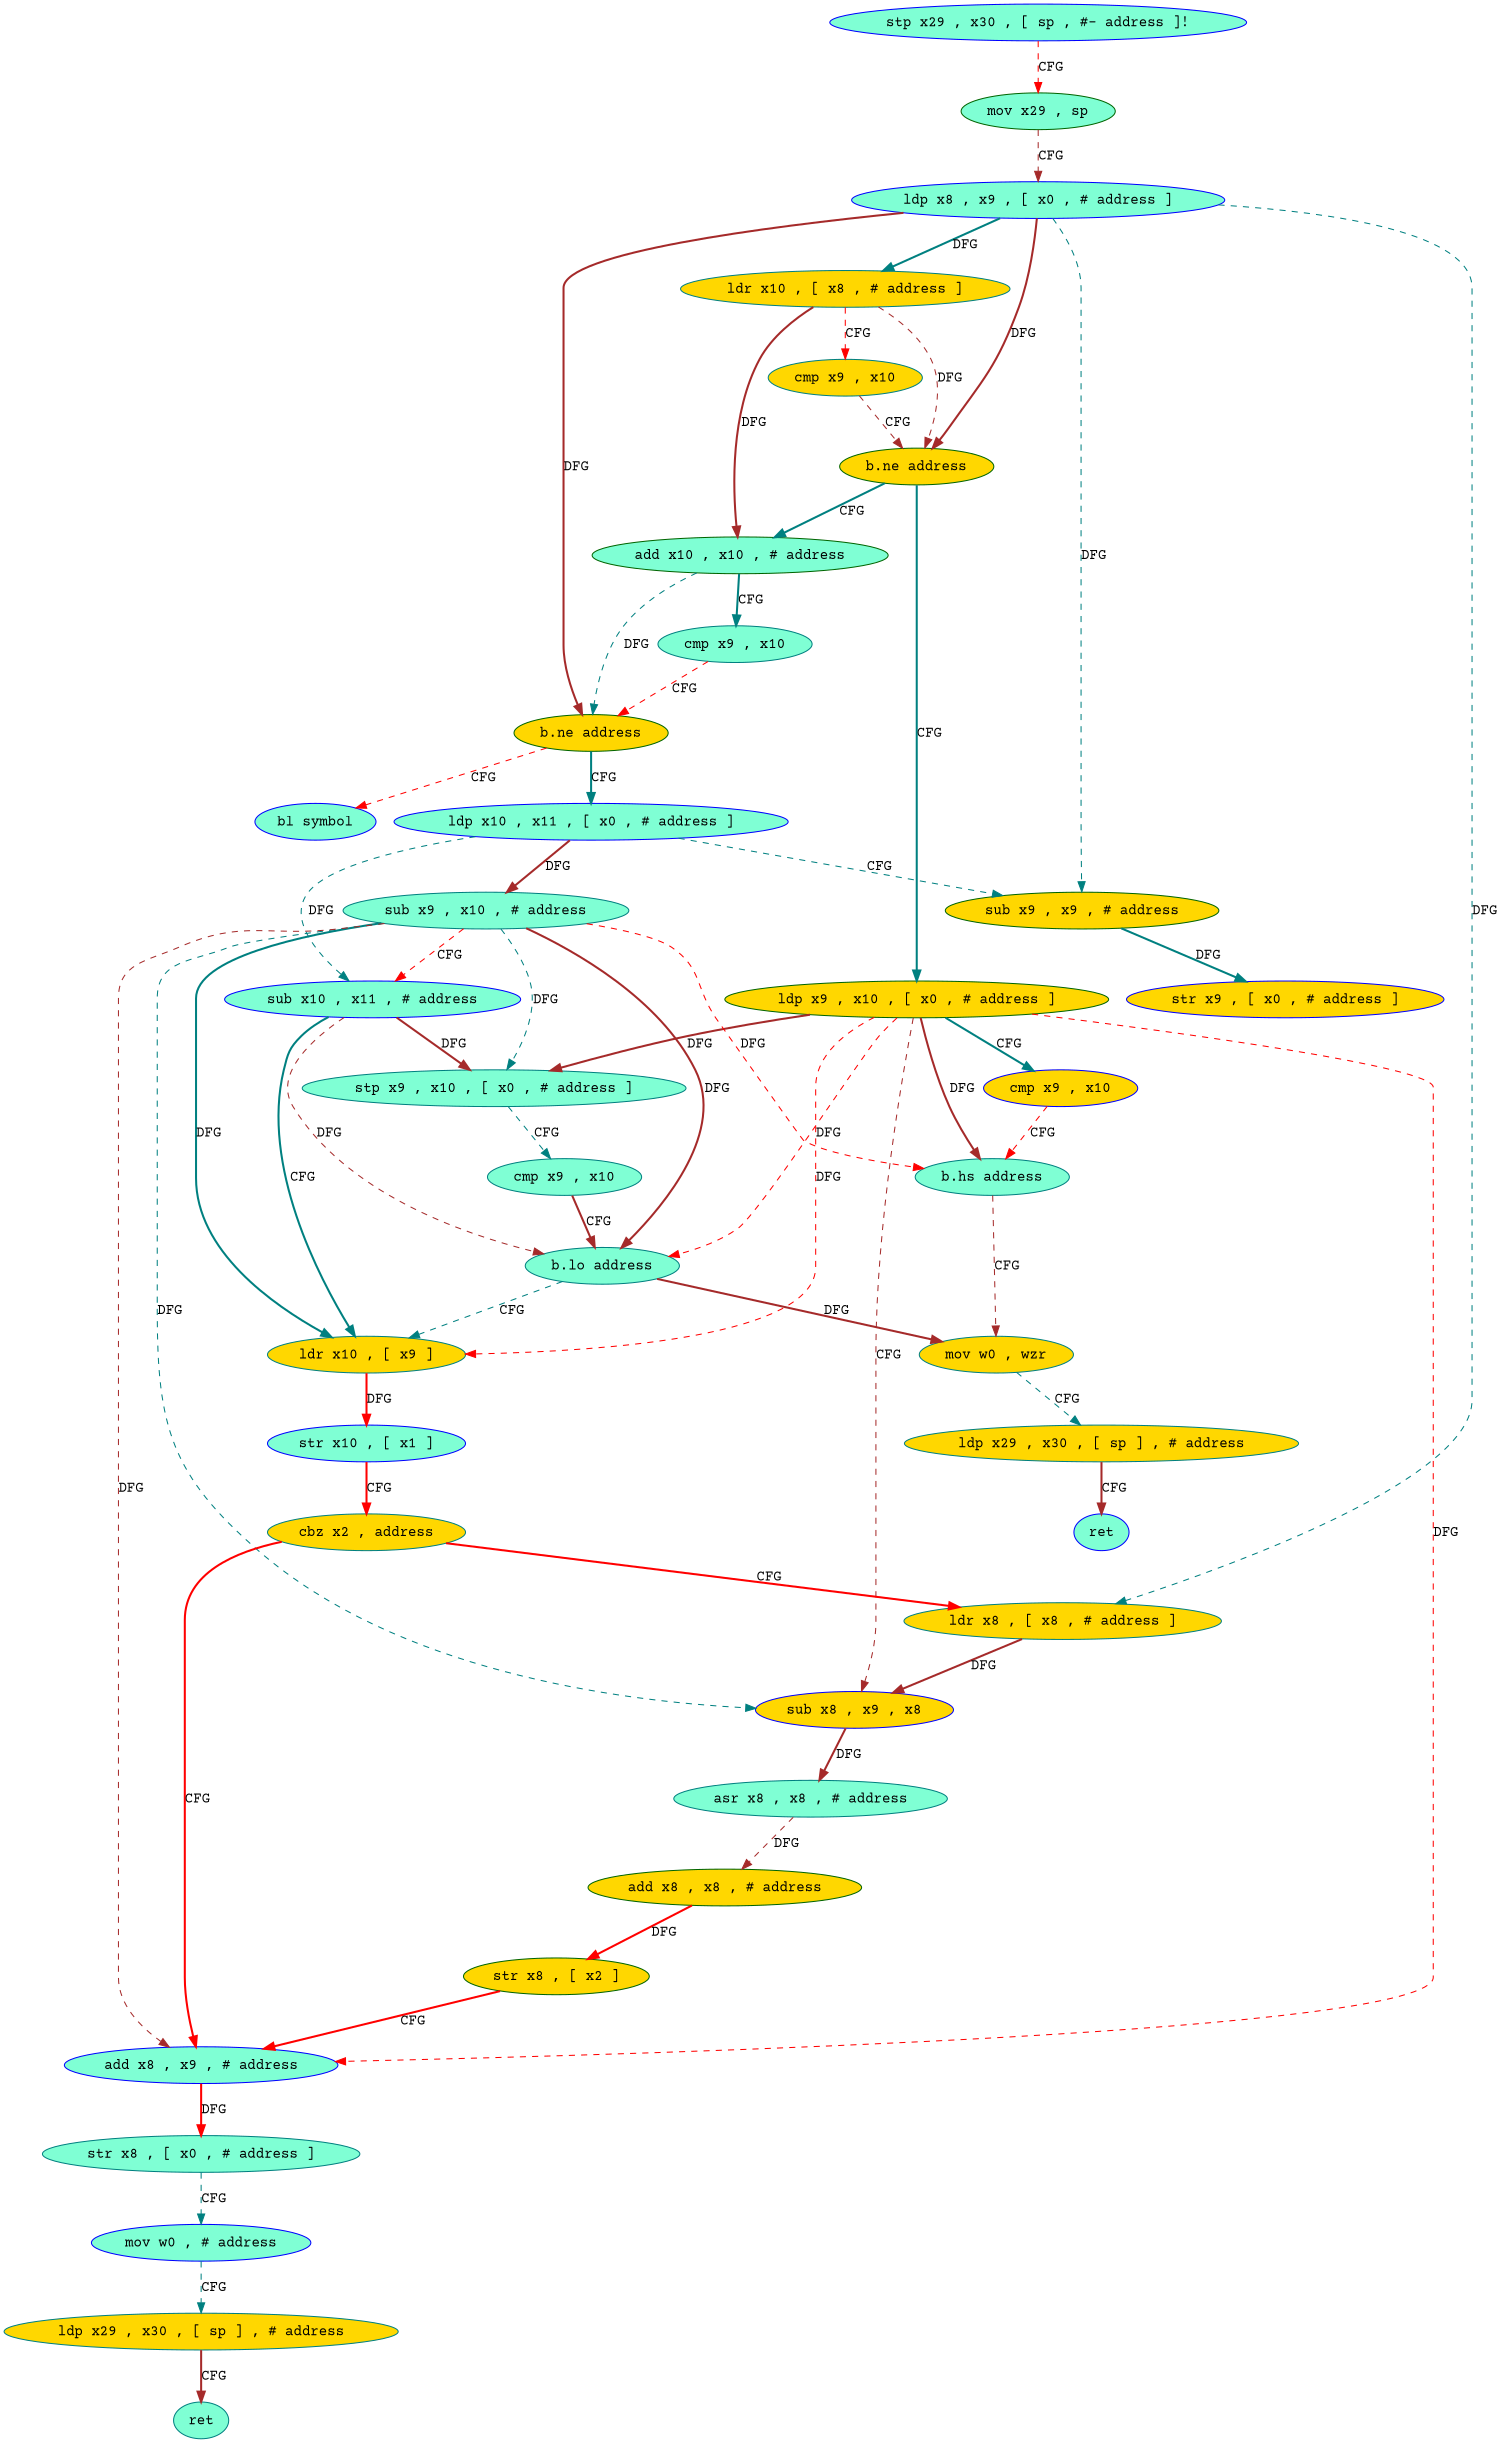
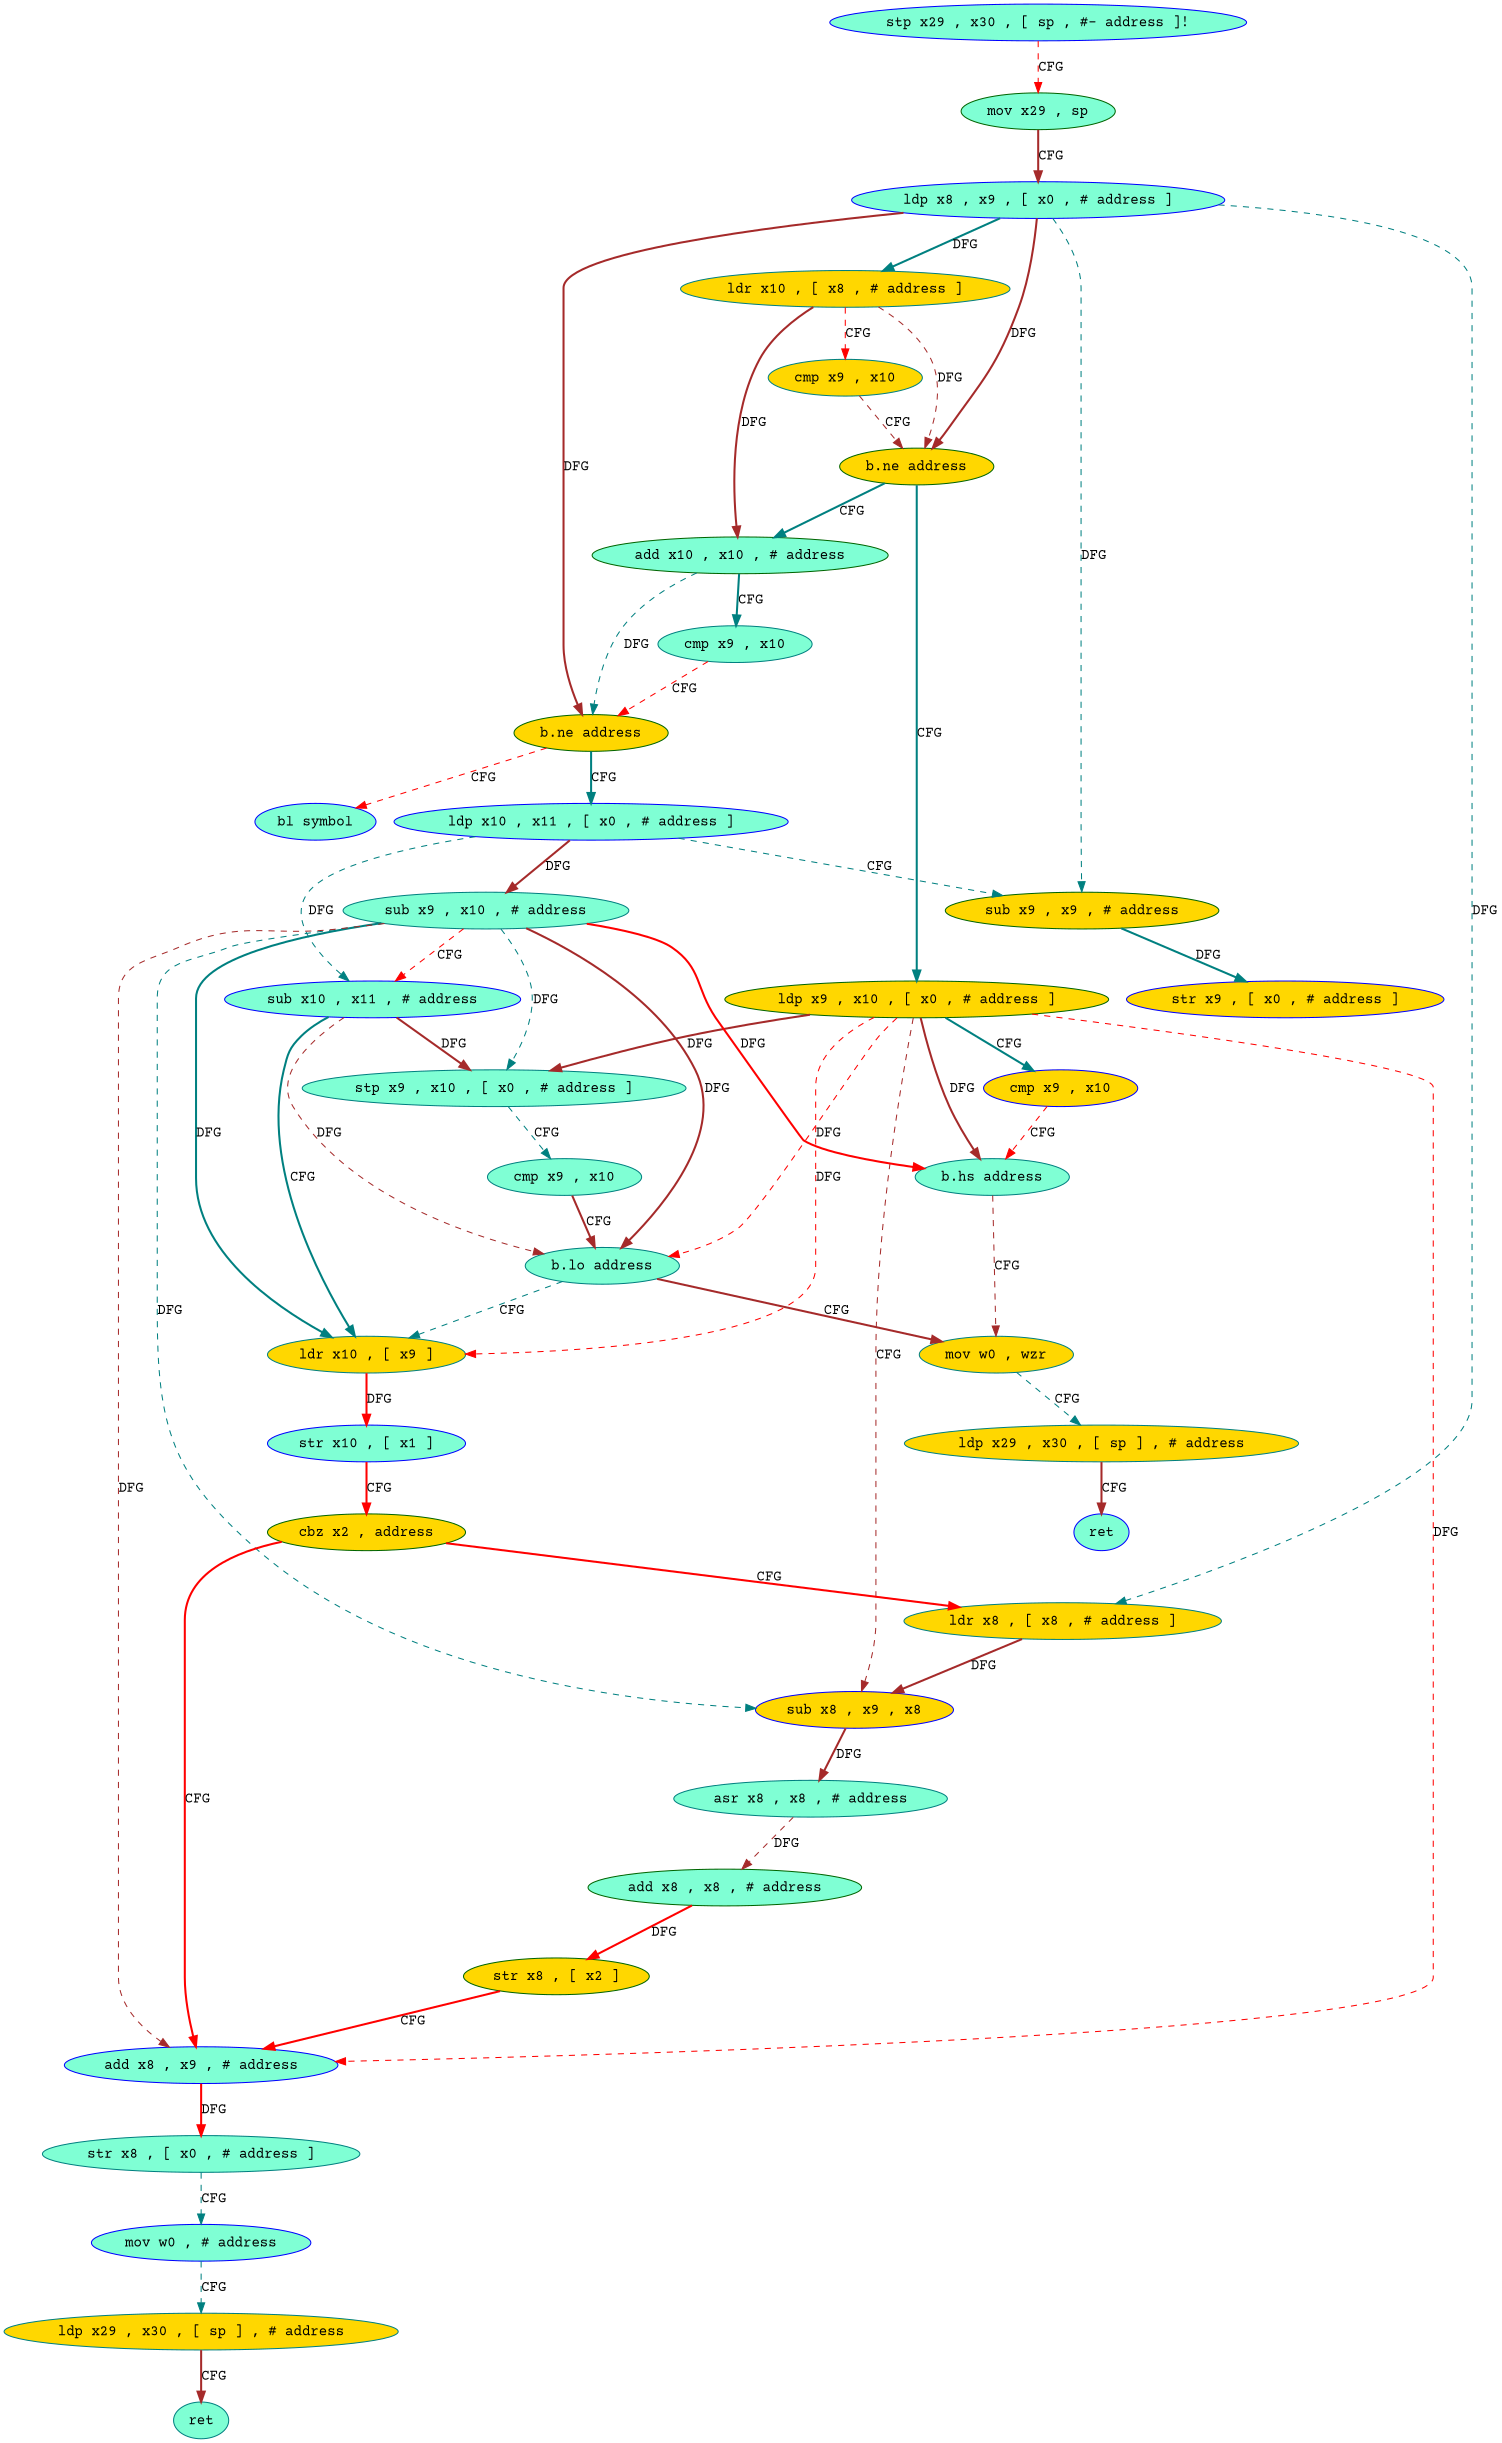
edge "mov x29 , sp" -> "ldp x8 , x9 , [ x0 , # address ]": style dashed -> bold
edge "sub x9 , x10 , # address" -> "b.hs address": style dashed -> bold
edge "b.lo address" -> "mov w0 , wzr": label "DFG" -> "CFG"
node "cbz x2 , address": color teal -> darkgreen
node "add x8 , x8 , # address": fillcolor gold -> aquamarine
